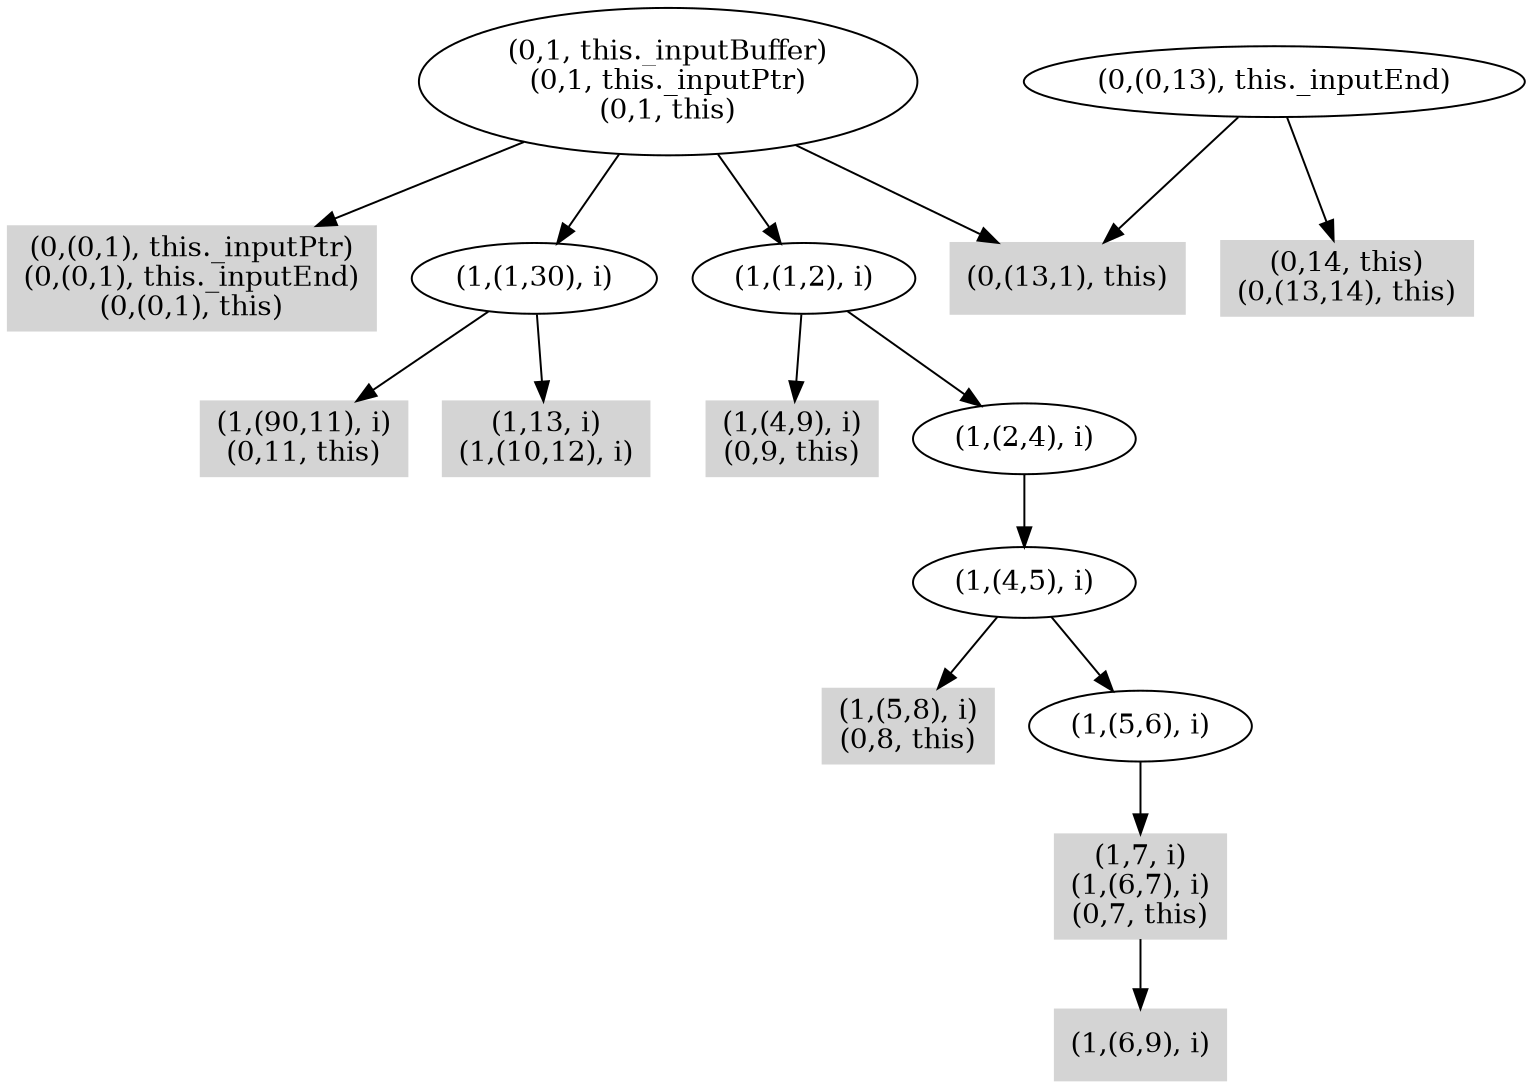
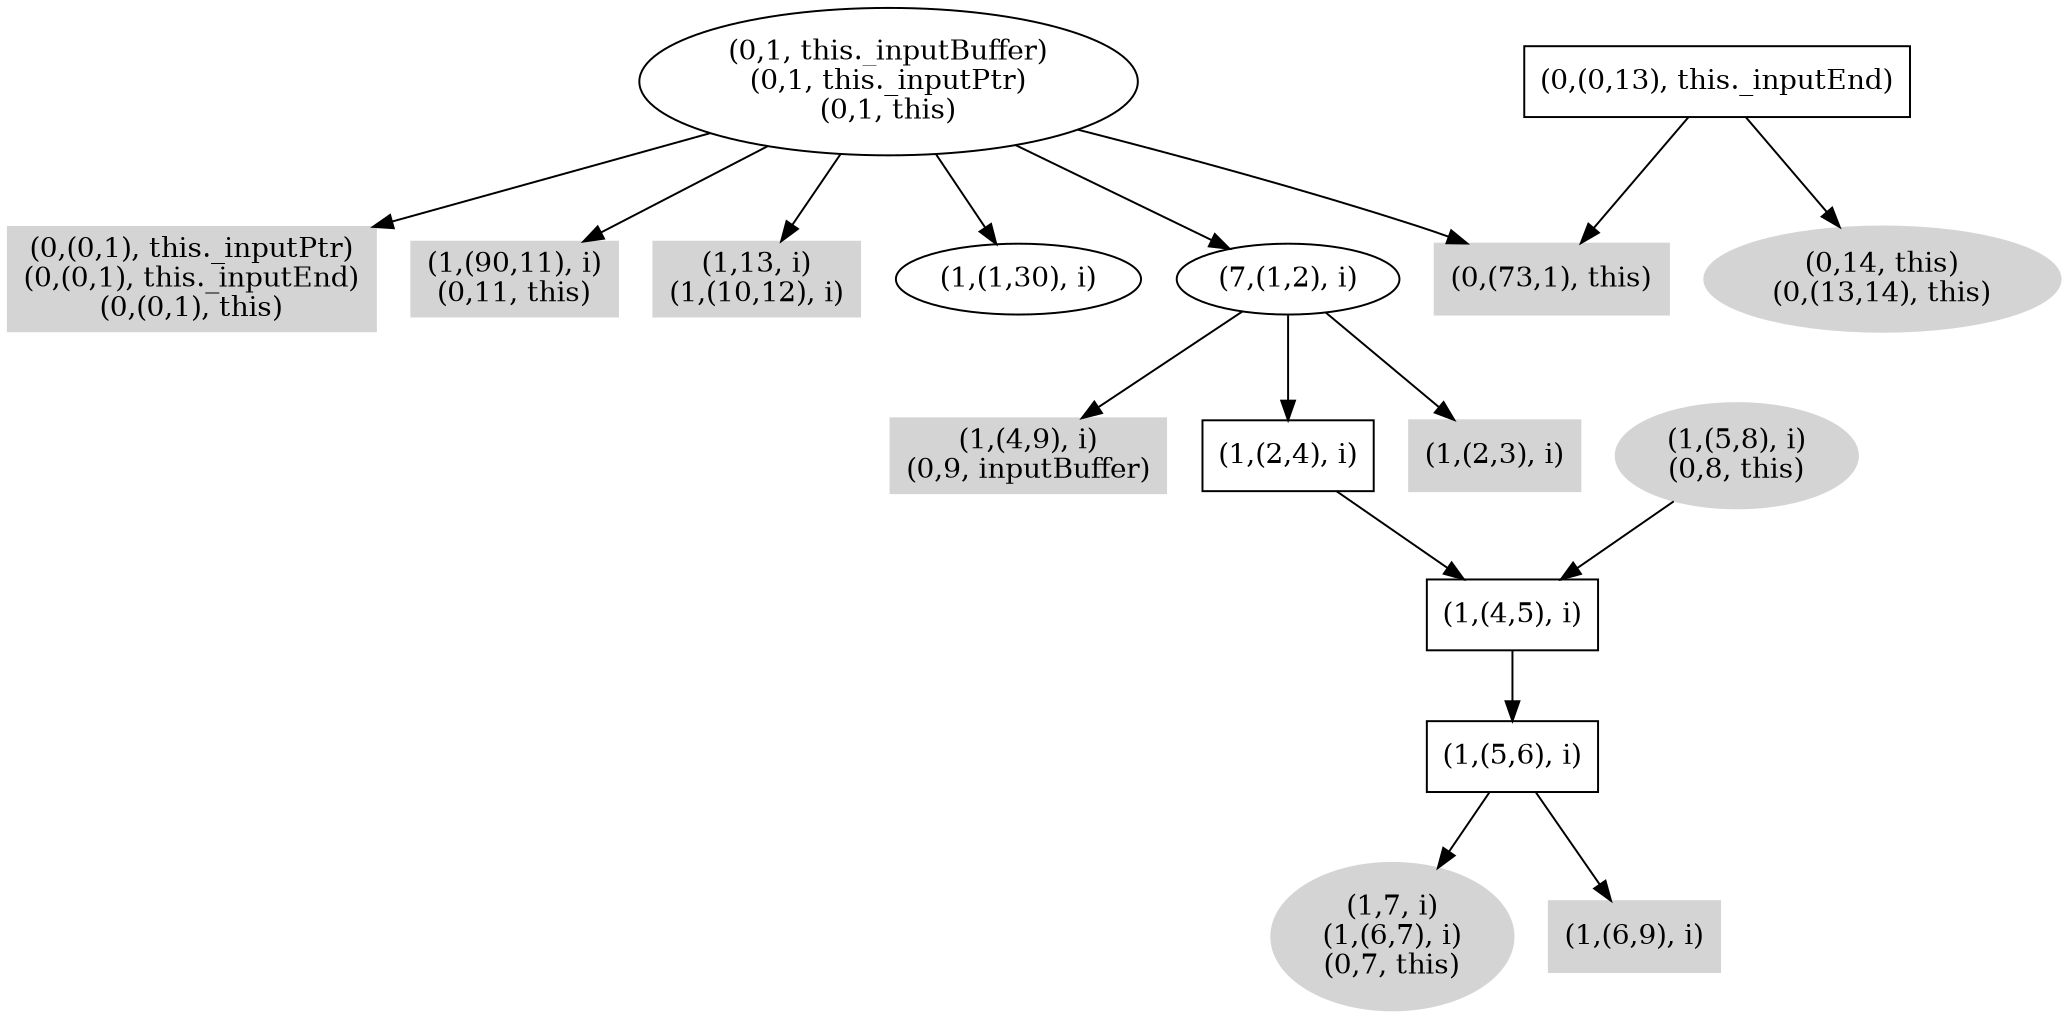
node "(0,(0,13), this._inputEnd)": shape ellipse -> box
node "(1,(1,2), i)": label "(1,(1,2), i)" -> "(7,(1,2), i)"
node "(0,(13,1), this)": label "(0,(13,1), this)" -> "(0,(73,1), this)"
node "(0,14, this) (0,(13,14), this)": shape box -> ellipse
edge "(1,(1,30), i)" -> "(1,13, i) (1,(10,12), i)": now "(0,1, this._inputBuffer) (0,1, this._inputPtr) (0,1, this)" -> "(1,13, i) (1,(10,12), i)"
edge "(1,(1,30), i)" -> "(1,(90,11), i) (0,11, this)": now "(0,1, this._inputBuffer) (0,1, this._inputPtr) (0,1, this)" -> "(1,(90,11), i) (0,11, this)"
node "(1,(4,9), i) (0,9, this)": label "(1,(4,9), i) (0,9, this)" -> "(1,(4,9), i) (0,9, inputBuffer)"
node "(1,(2,4), i)": shape ellipse -> box
node "(1,(2,3), i)": added
node "(1,(4,5), i)": shape ellipse -> box
edge "(1,(4,5), i)" -> "(1,(5,8), i) (0,8, this)": reversed
node "(1,(5,8), i) (0,8, this)": shape box -> ellipse
node "(1,(5,6), i)": shape ellipse -> box
node "(1,7, i) (1,(6,7), i) (0,7, this)": shape box -> ellipse
edge "(1,7, i) (1,(6,7), i) (0,7, this)" -> "(1,(6,9), i)": now "(1,(5,6), i)" -> "(1,(6,9), i)"
